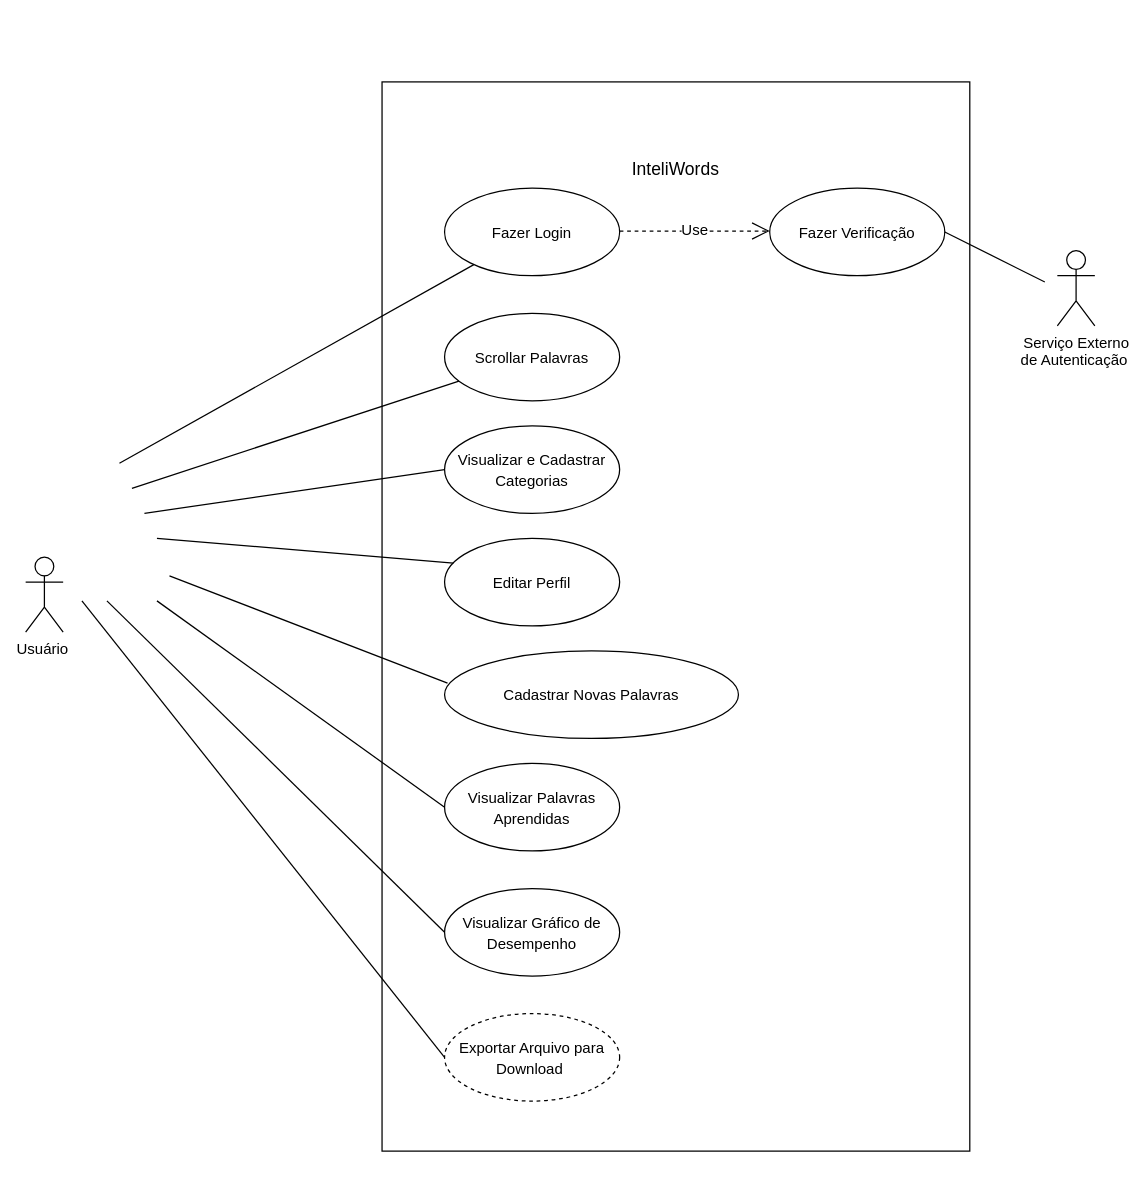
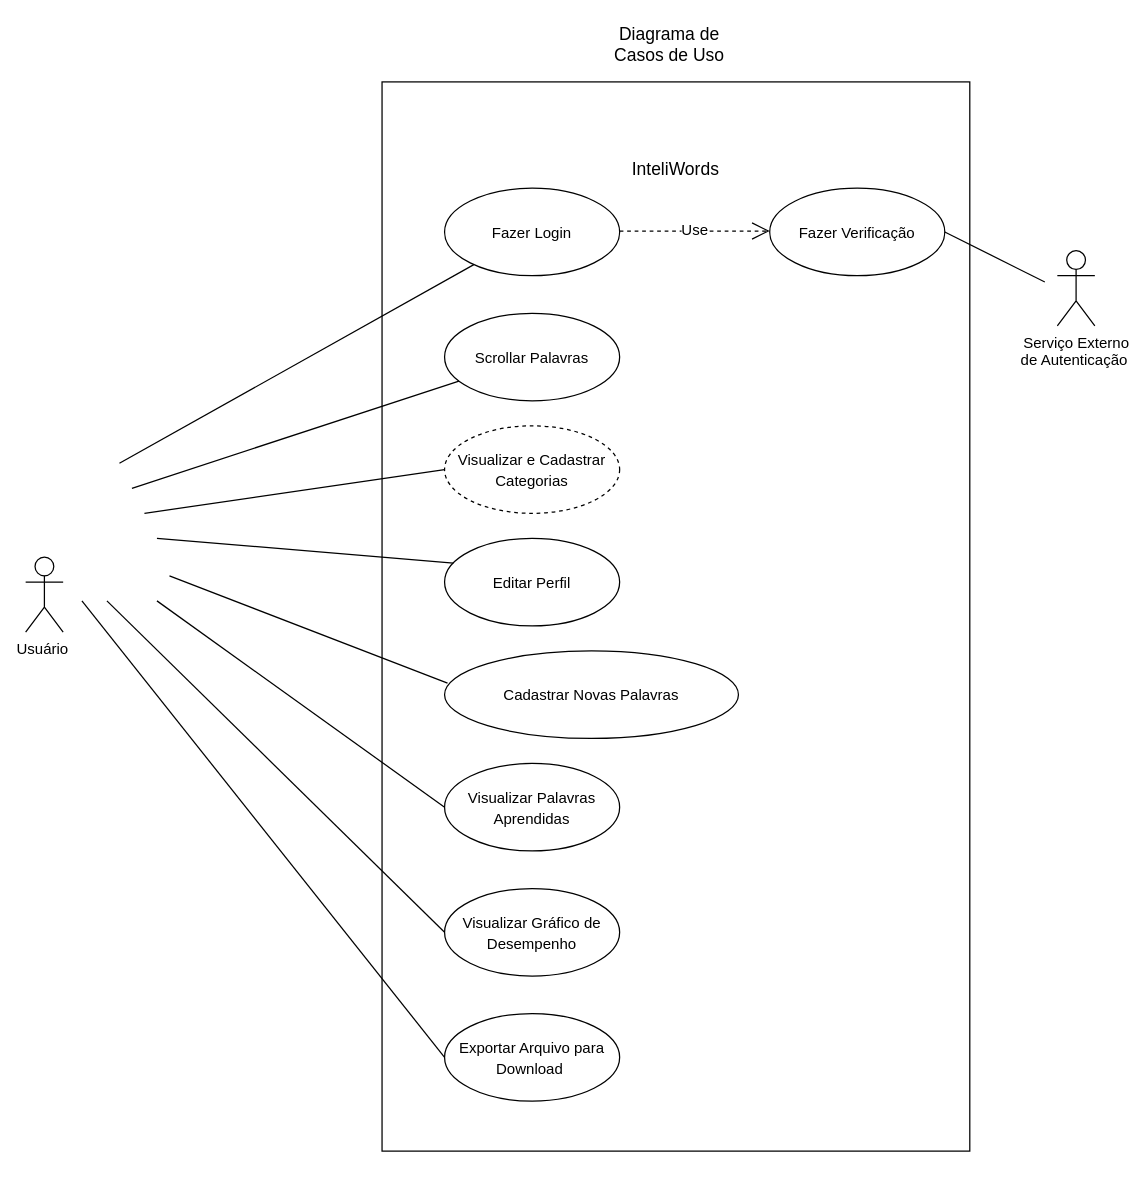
node "Diagrama de Casos de Uso": added
node "Visualizar e Cadastrar Categorias": style solid -> dashed
node "Exportar Arquivo para Download": style dashed -> solid
